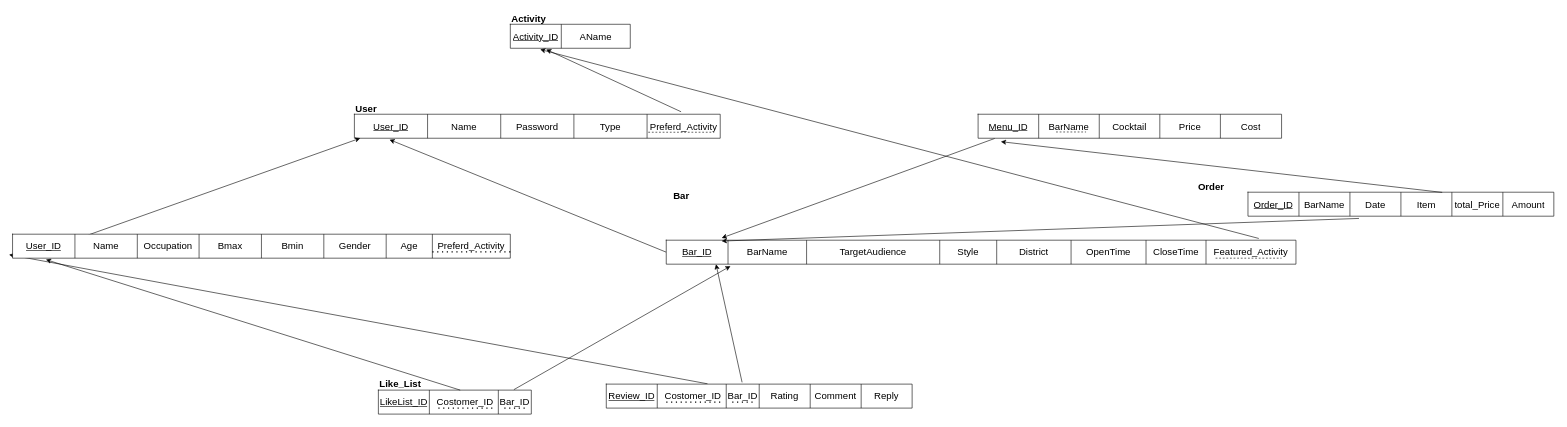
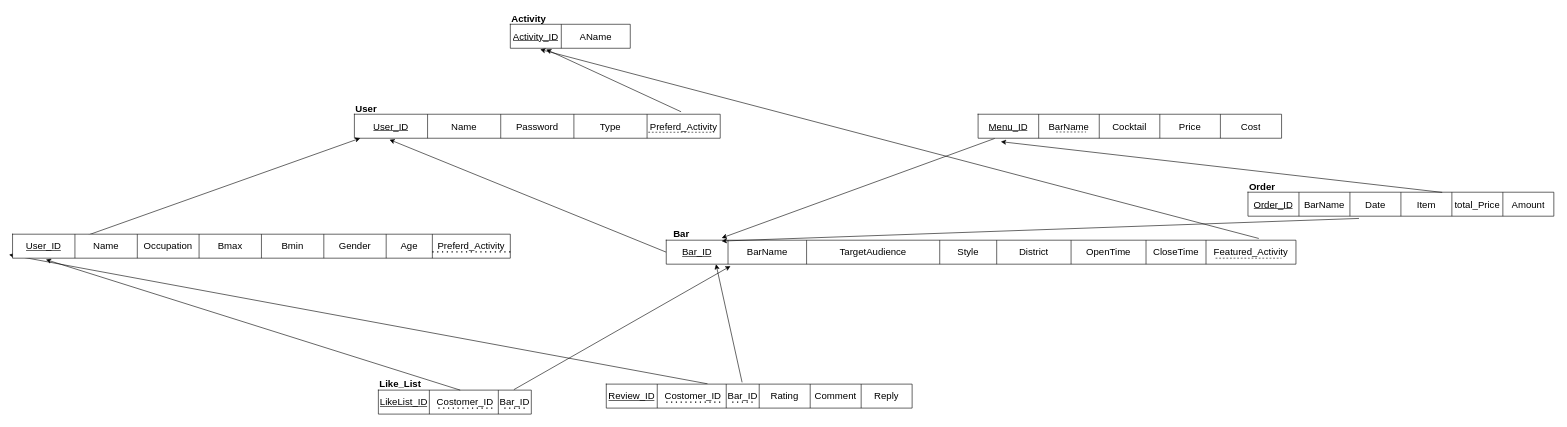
node "Order": moved (1215, 186) -> (1266, 186)
node "Bar": moved (690, 195) -> (690, 234)
